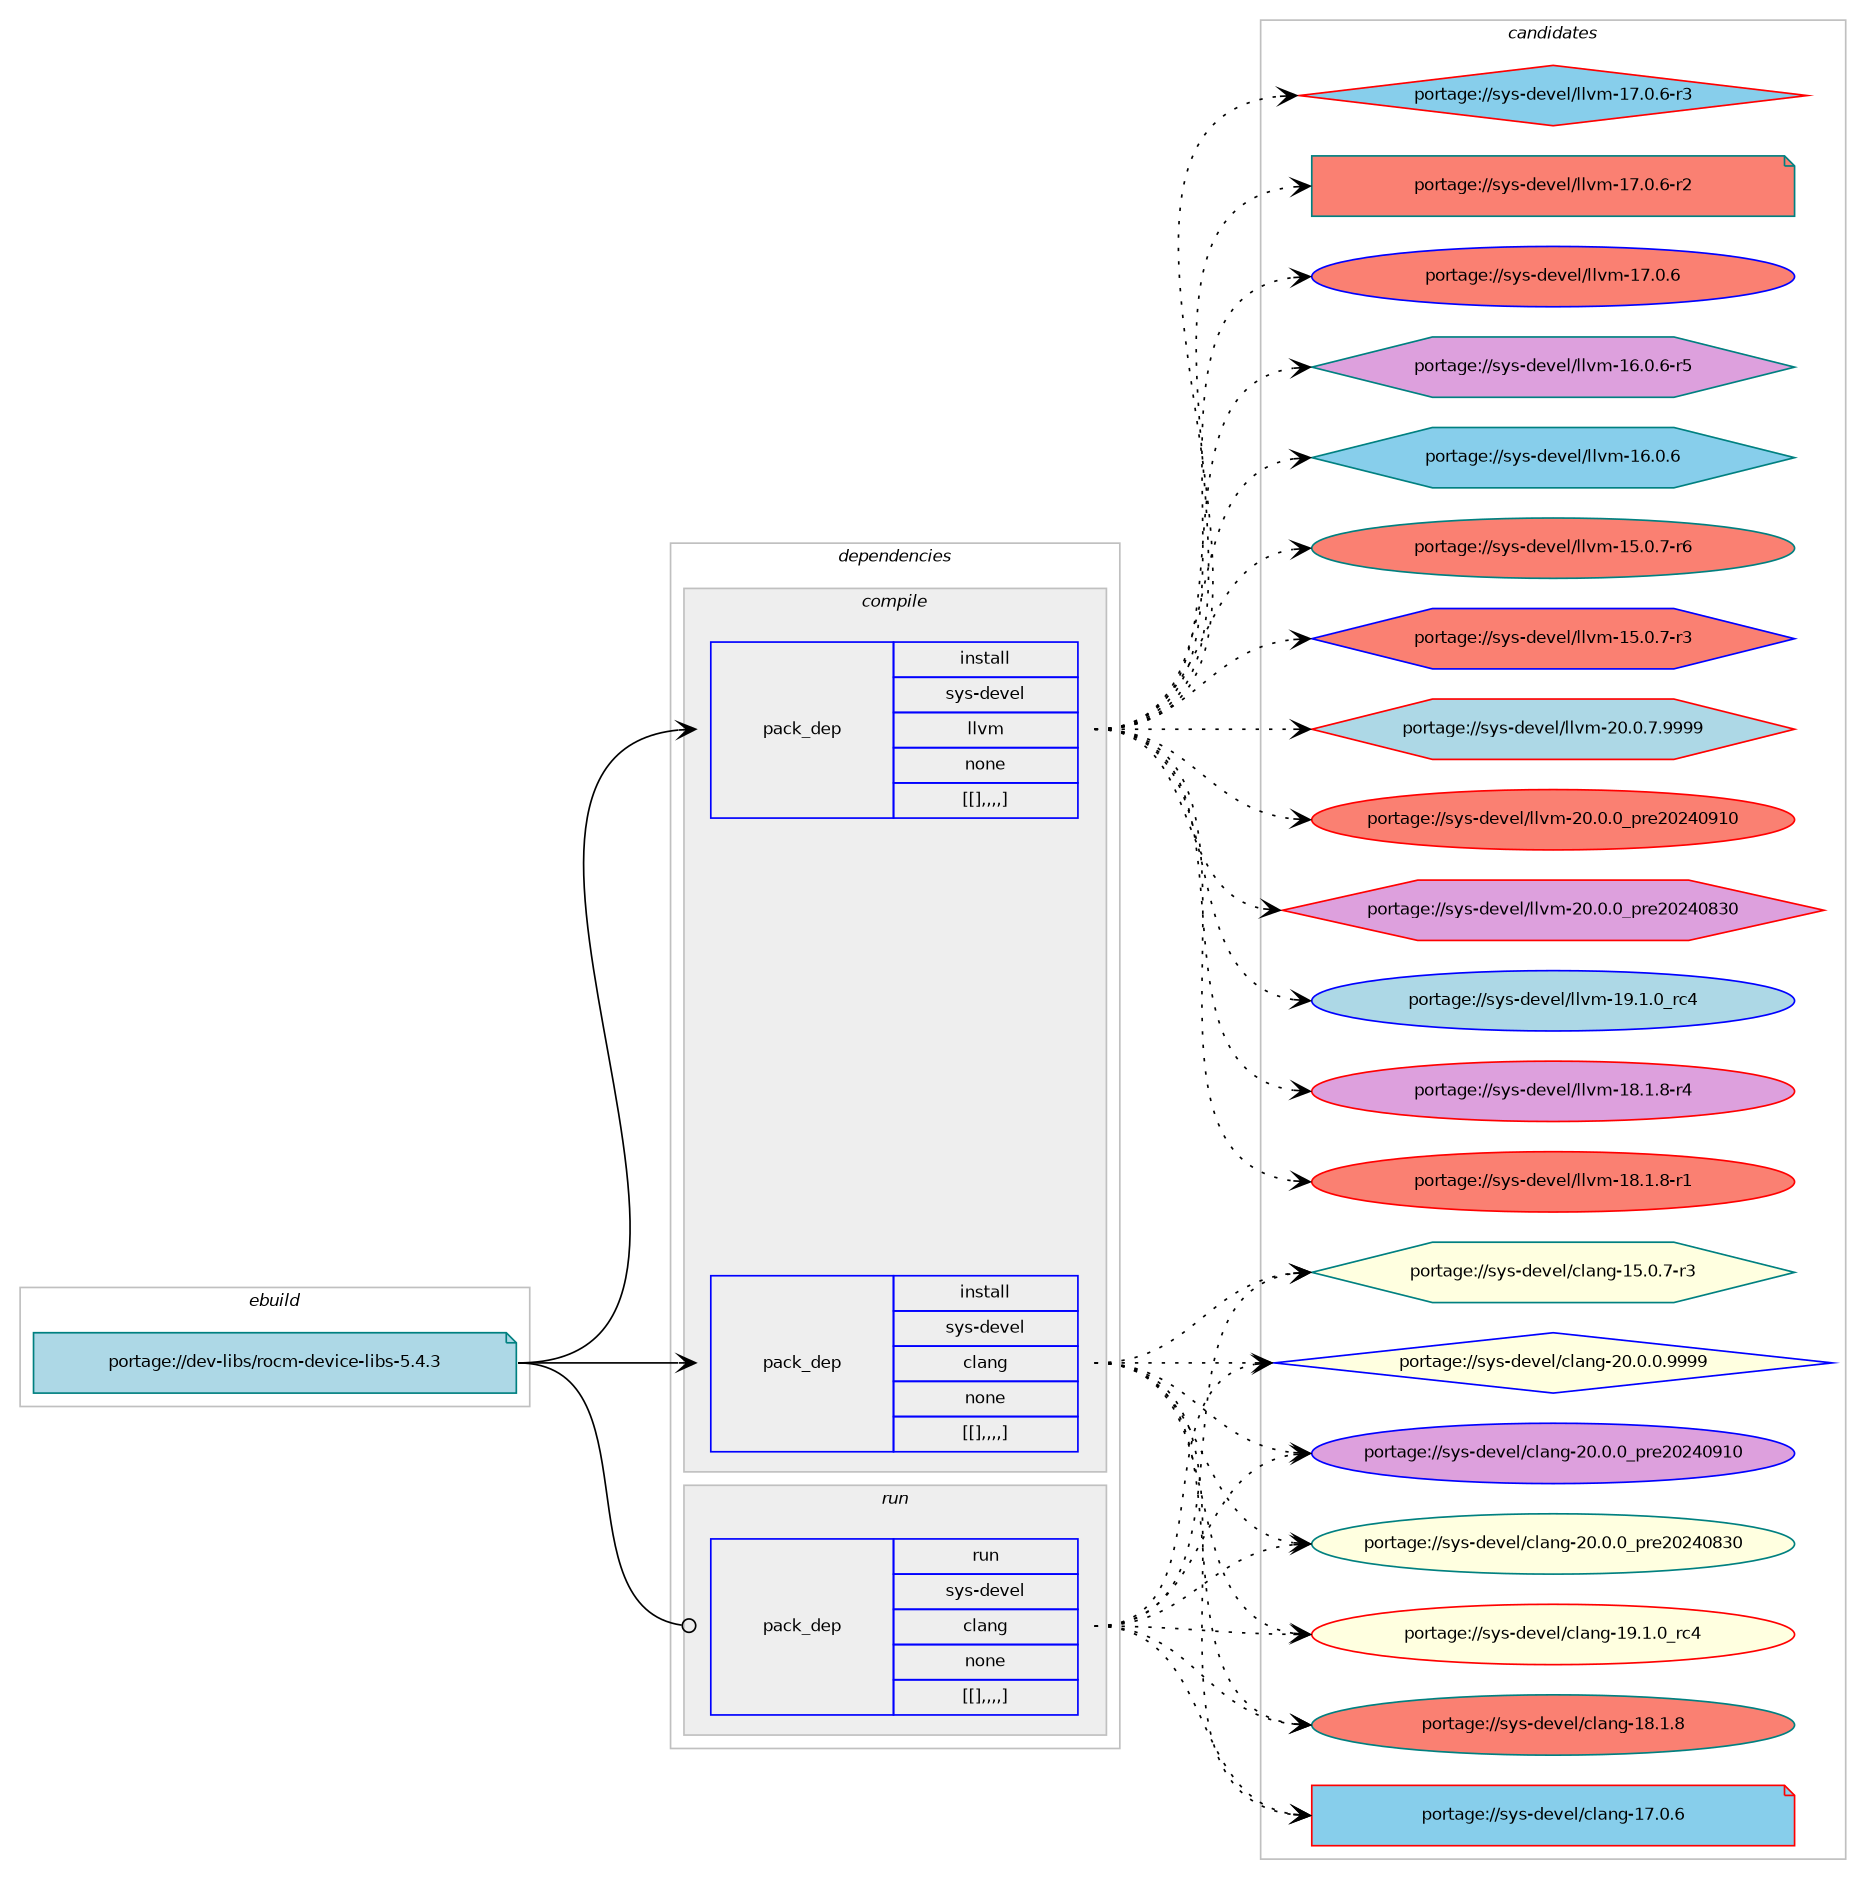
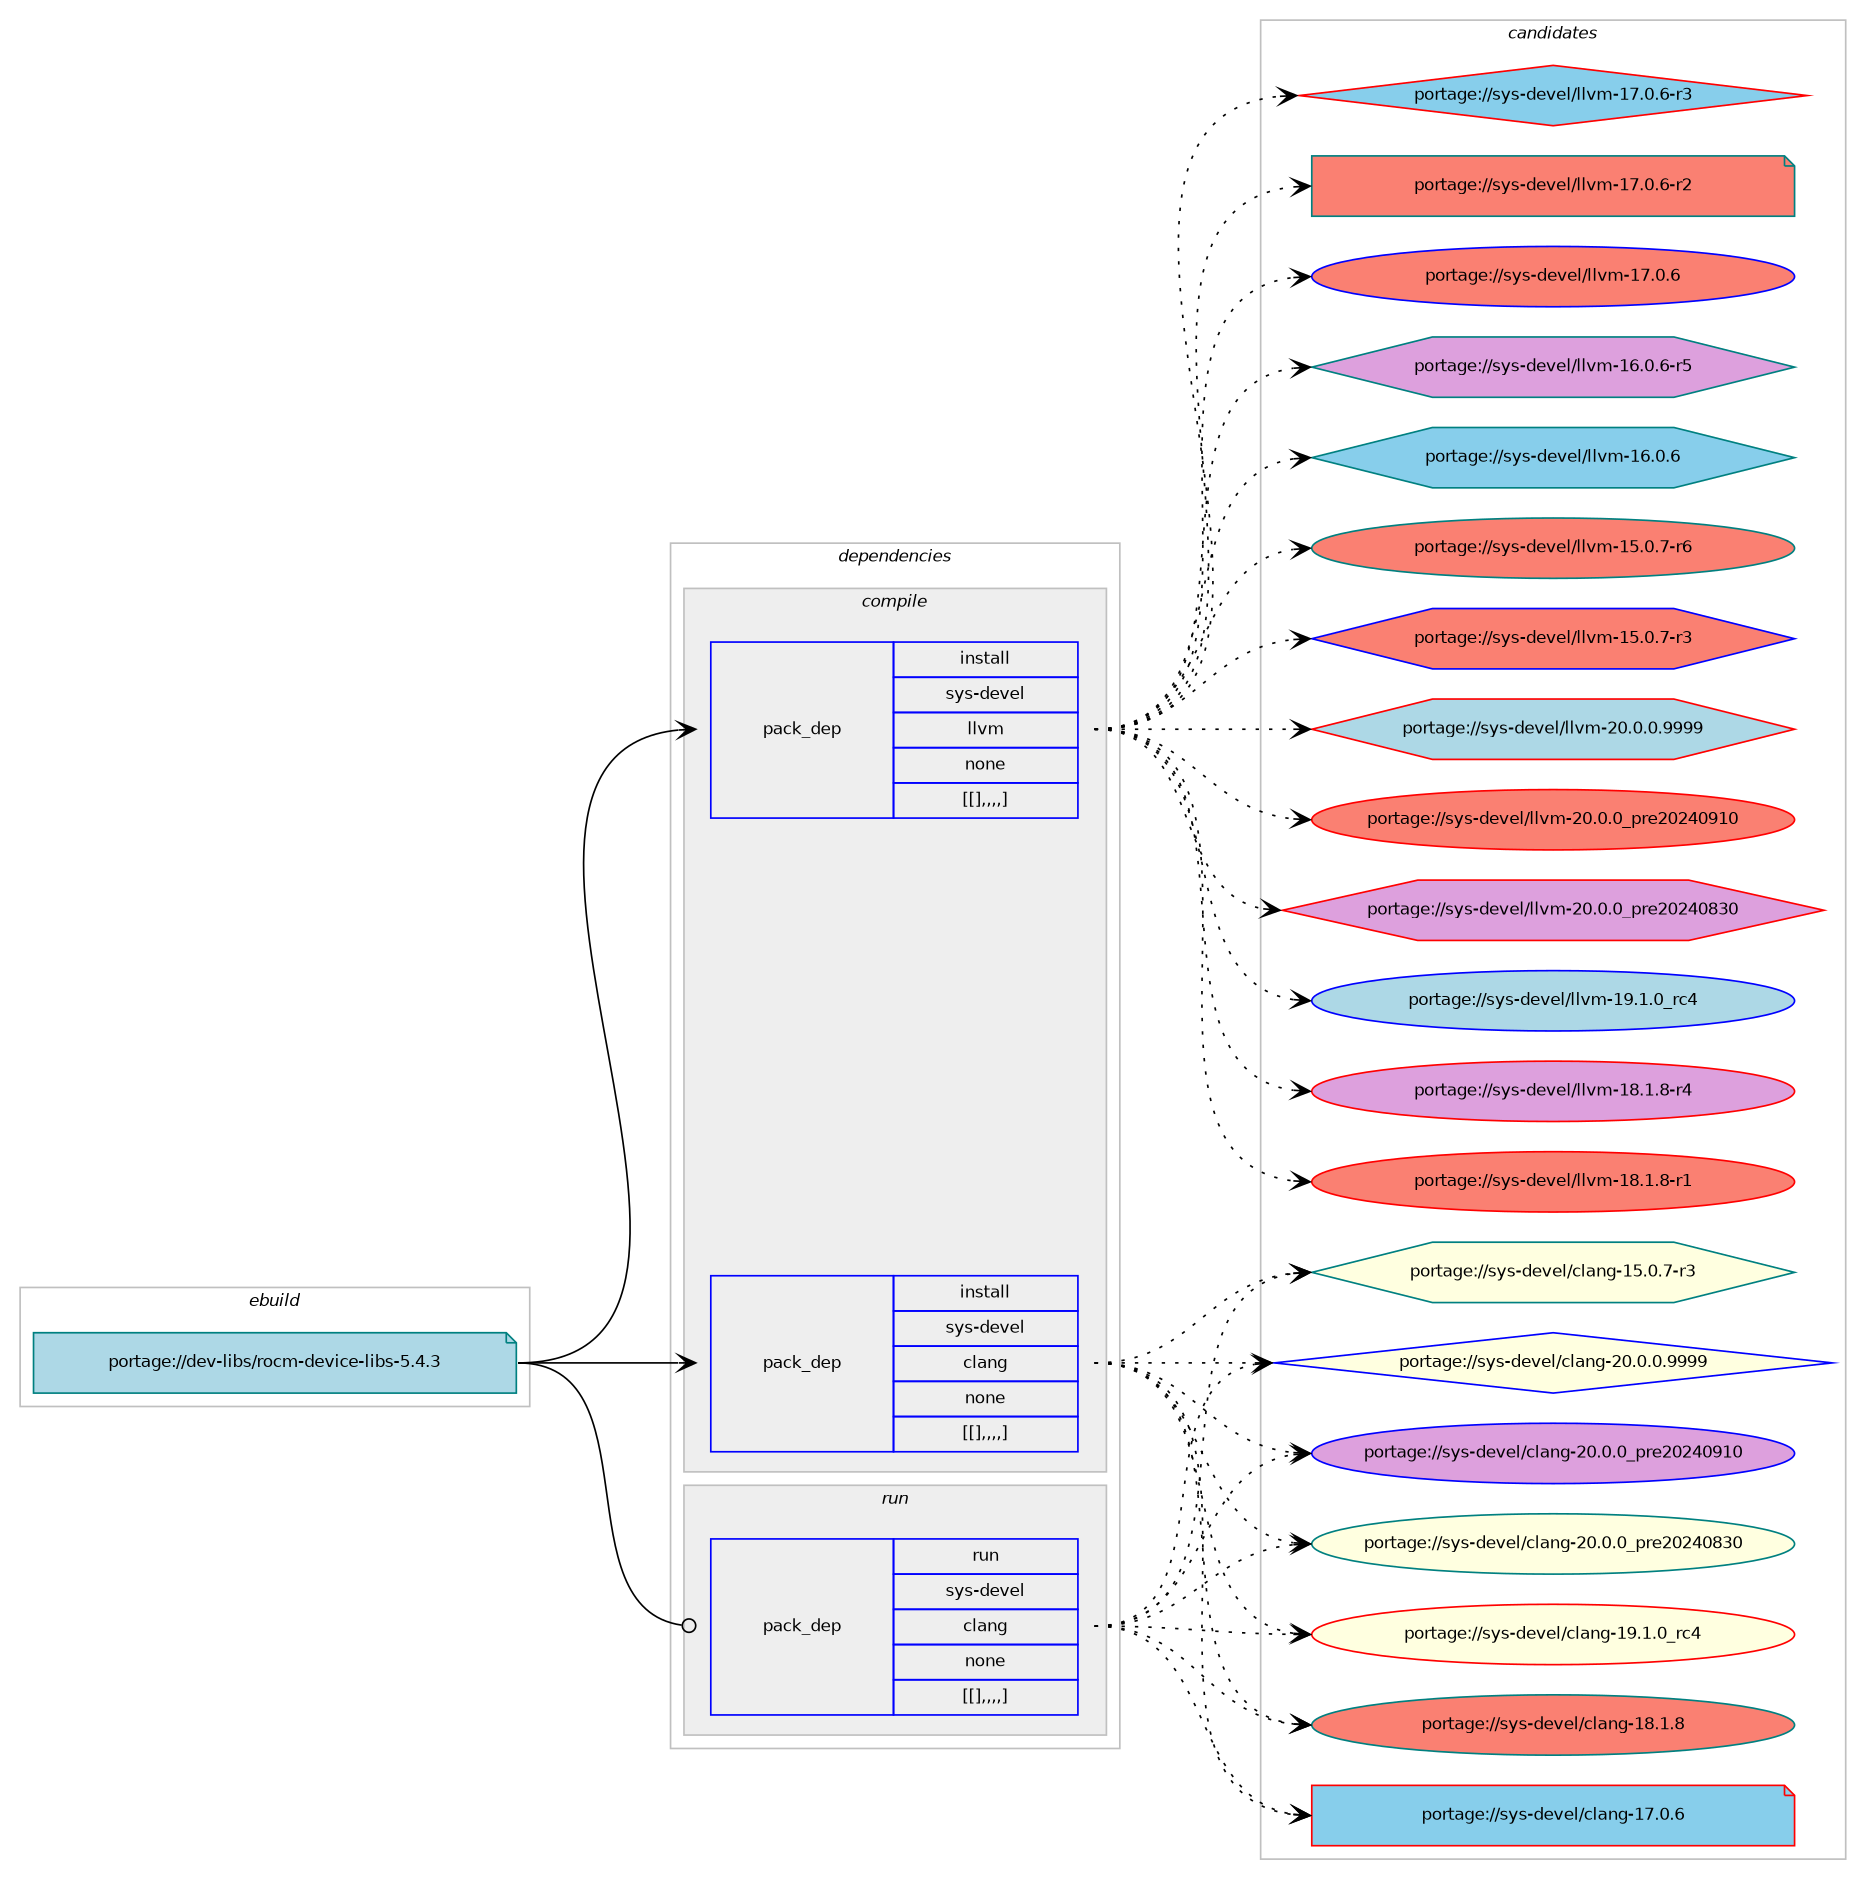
node "portage://sys-devel/llvm-20.0.7.9999": label "portage://sys-devel/llvm-20.0.7.9999" -> "portage://sys-devel/llvm-20.0.0.9999"
